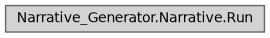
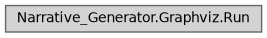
node "Narrative_Generator.Narrative.Run": label "Narrative_Generator.Narrative.Run" -> "Narrative_Generator.Graphviz.Run"
